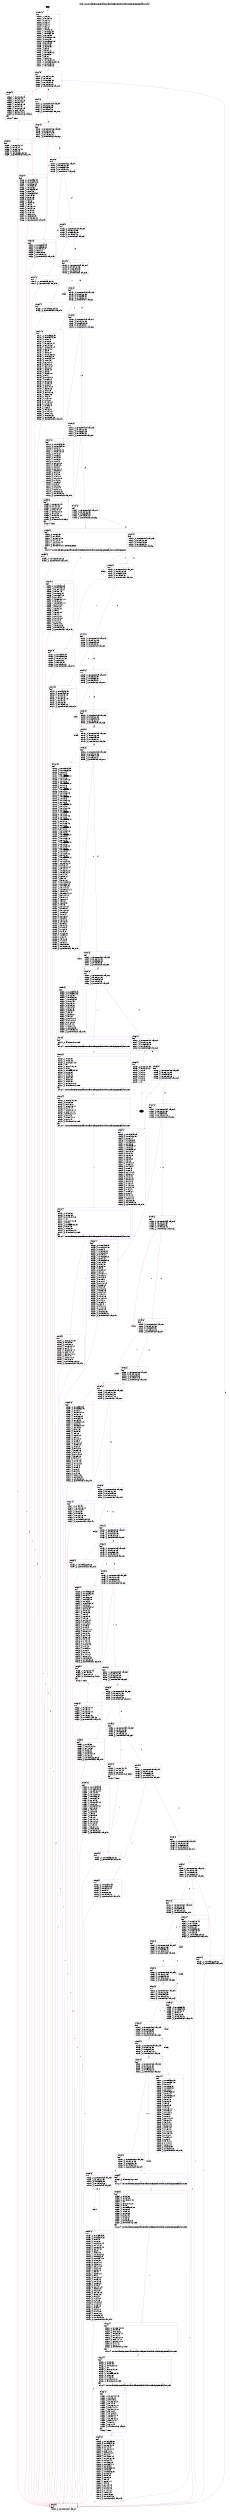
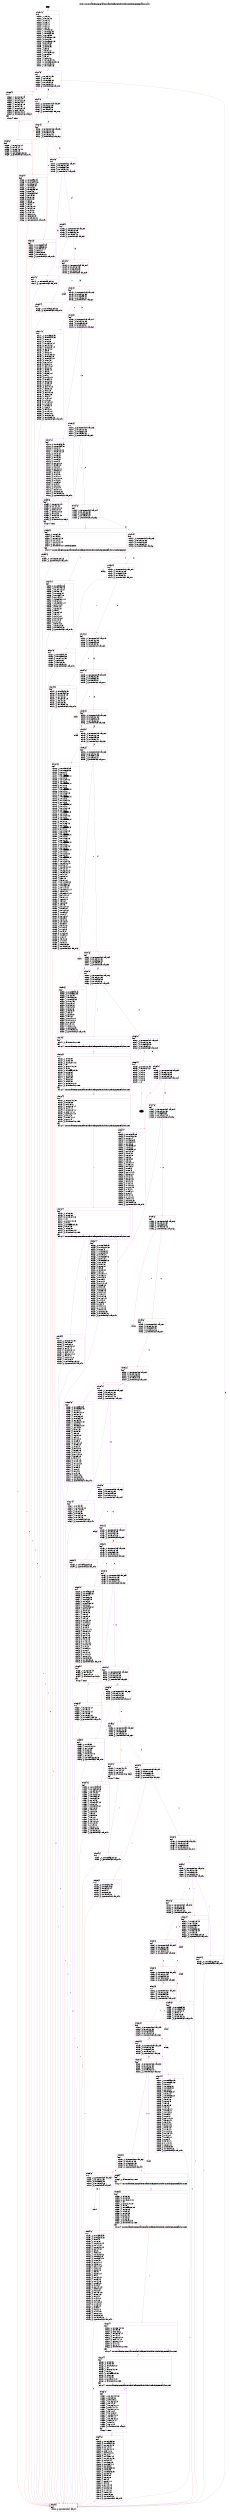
node "0x402b29": removed
